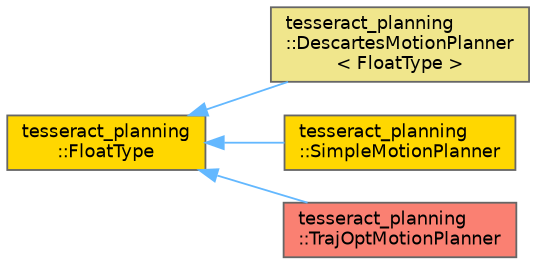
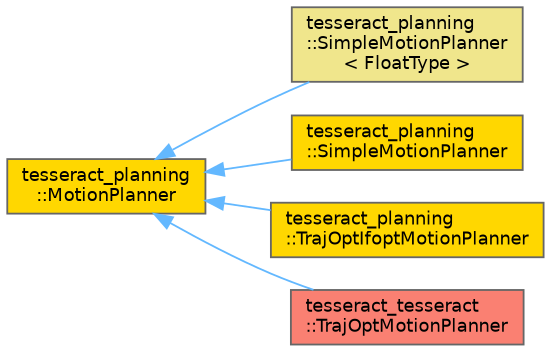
node "tesseract_planning ::DescartesMotionPlanner < FloatType >": label "tesseract_planning ::DescartesMotionPlanner < FloatType >" -> "tesseract_planning ::SimpleMotionPlanner < FloatType >"
node "tesseract_planning ::FloatType": label "tesseract_planning ::FloatType" -> "tesseract_planning ::MotionPlanner"
node "tesseract_planning ::TrajOptMotionPlanner": label "tesseract_planning ::TrajOptMotionPlanner" -> "tesseract_tesseract ::TrajOptMotionPlanner"
node "tesseract_planning ::TrajOptIfoptMotionPlanner": added
